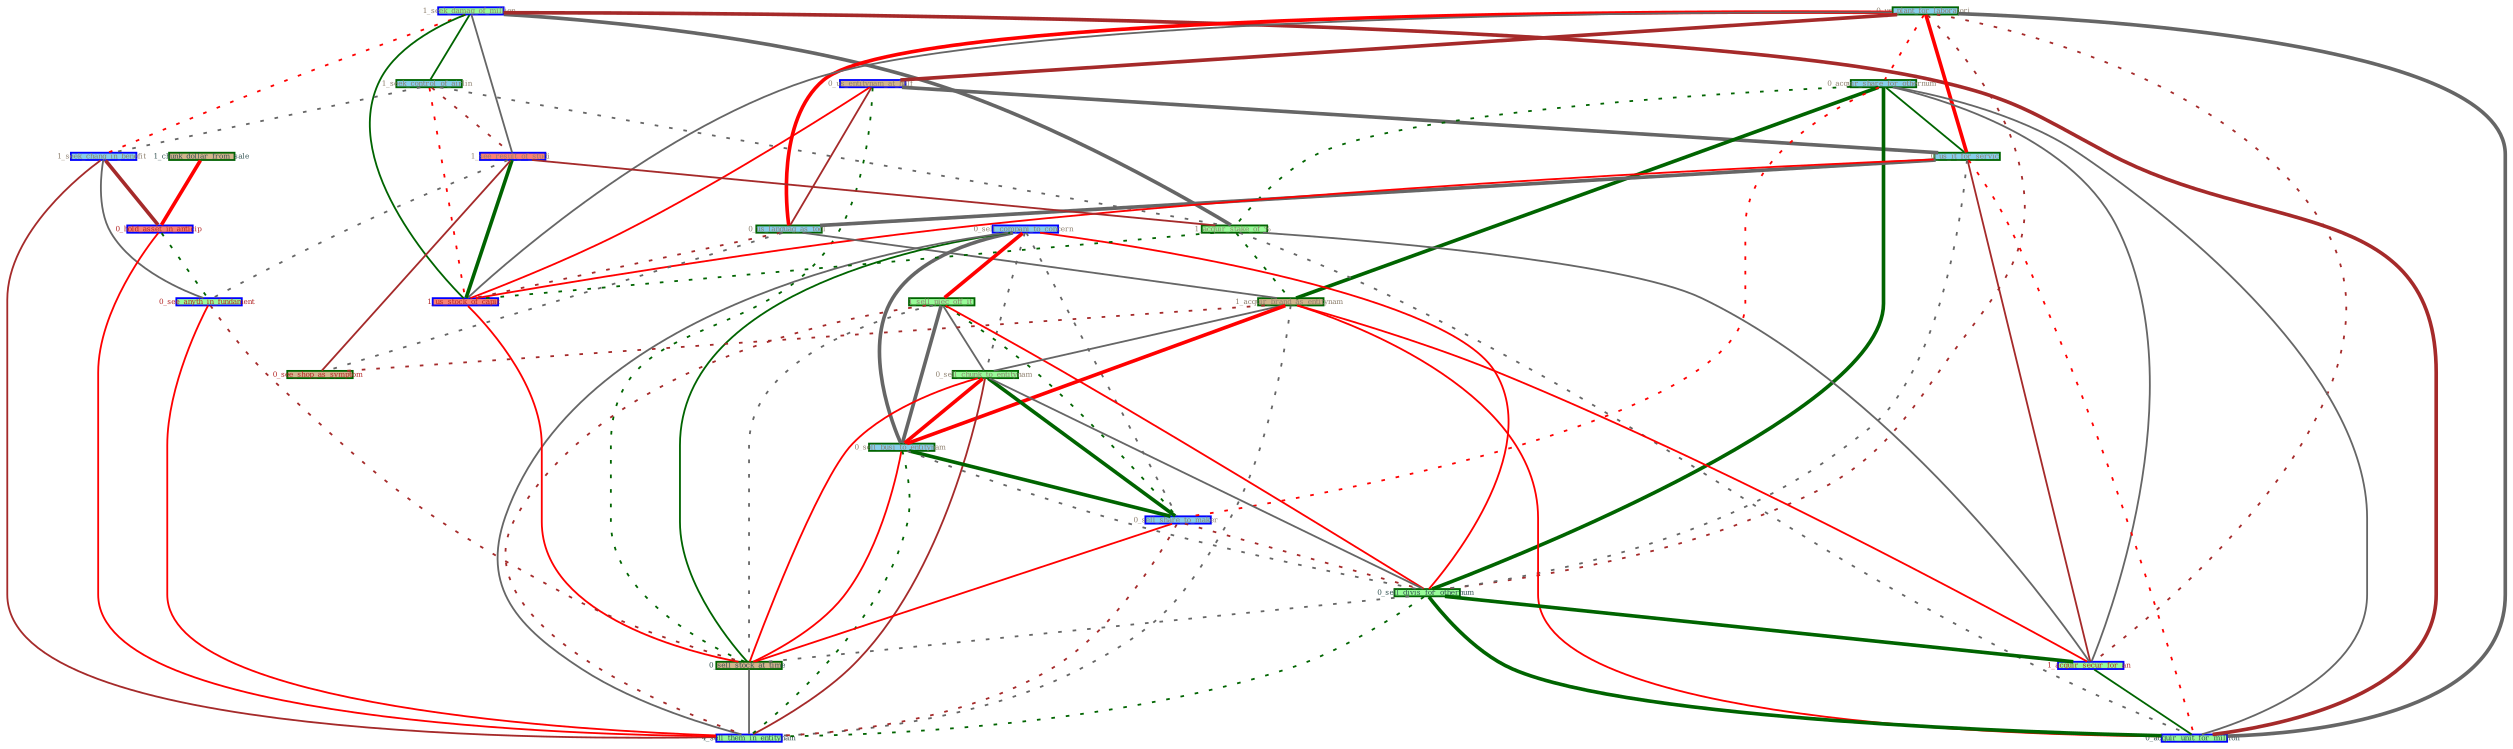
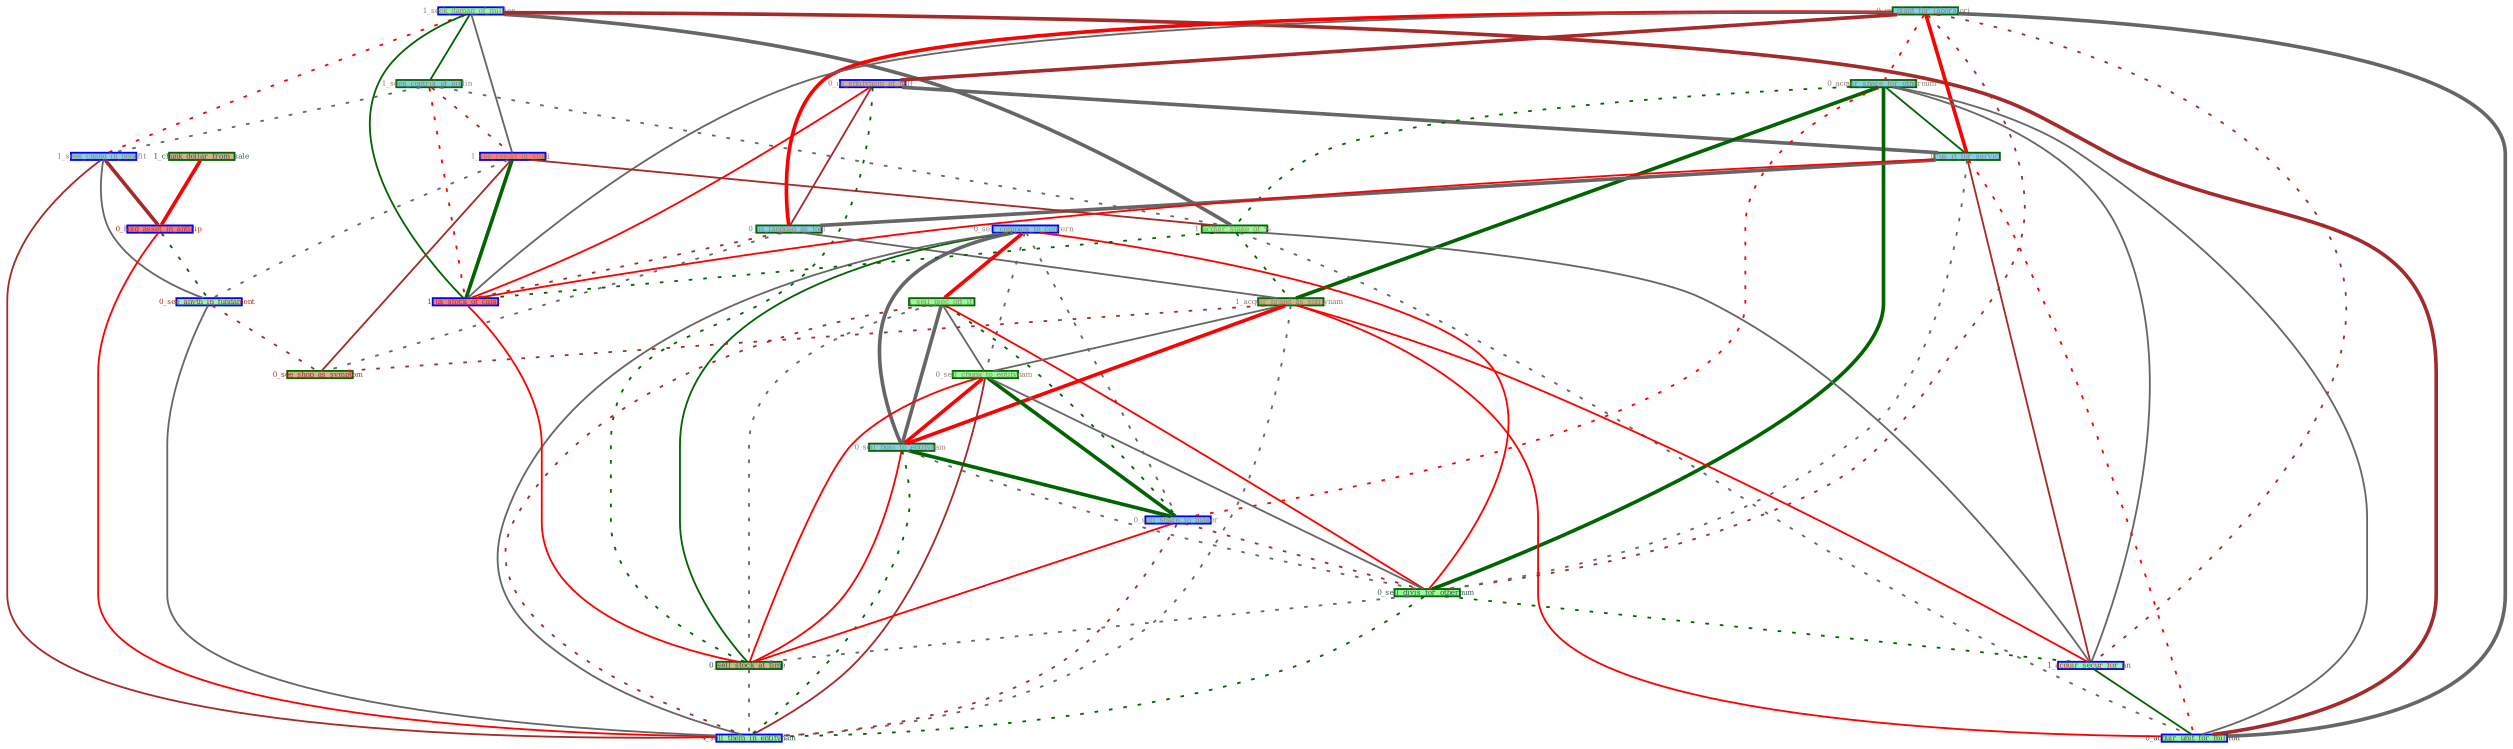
edge "0_see_anyth_in_fundament" -- "0_sell_stock_at_time": now "0_see_anyth_in_fundament" -- "0_see_shop_as_symptom"
edge "0_sell_divis_for_othernum" -- "1_acquir_secur_for_an": style bold -> dotted
edge "0_see_anyth_in_fundament" -- "4_sell_them_in_entitynam": color red -> gray40
edge "0_sell_stock_at_time" -- "4_sell_them_in_entitynam": style solid -> dotted
edge "0_sell_divis_for_othernum" -- "0_acquir_unit_for_million": removed
